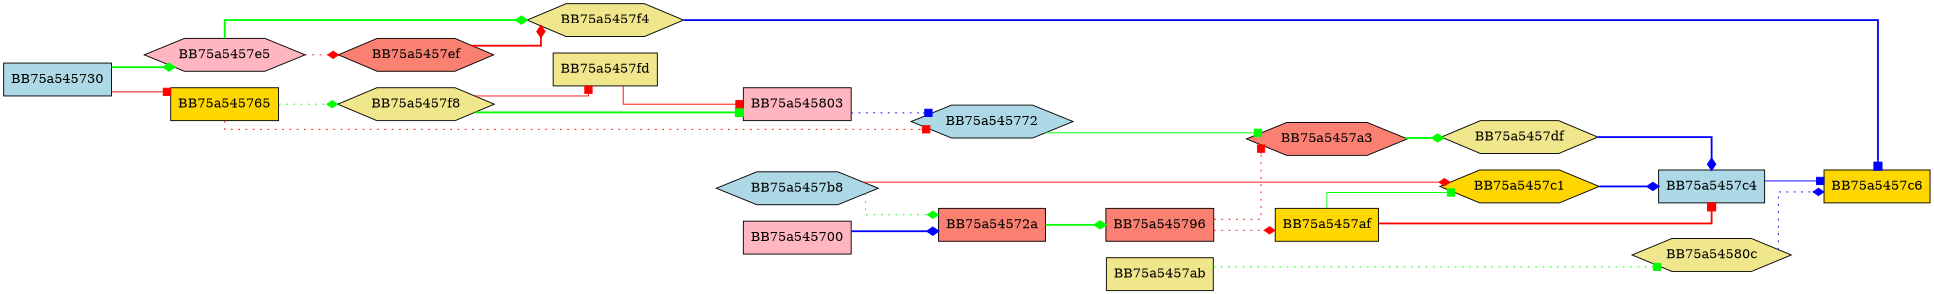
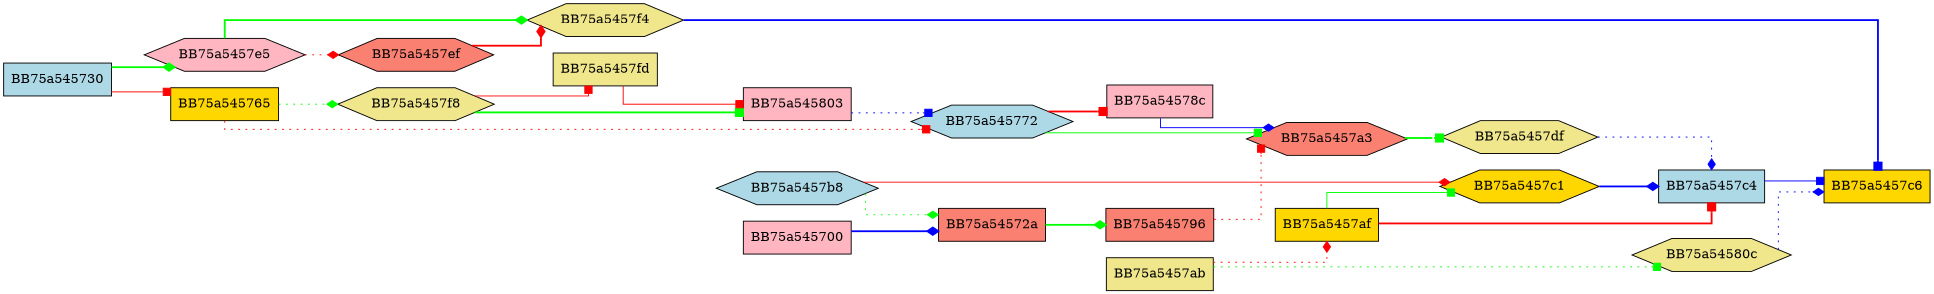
node "BB75a54578c": added
edge "BB75a5457df" -> "BB75a5457c4": style bold -> dotted
edge "BB75a5457a3" -> "BB75a5457df": arrowhead diamond -> box
edge "BB75a545796" -> "BB75a5457af": now "BB75a5457ab" -> "BB75a5457af"
